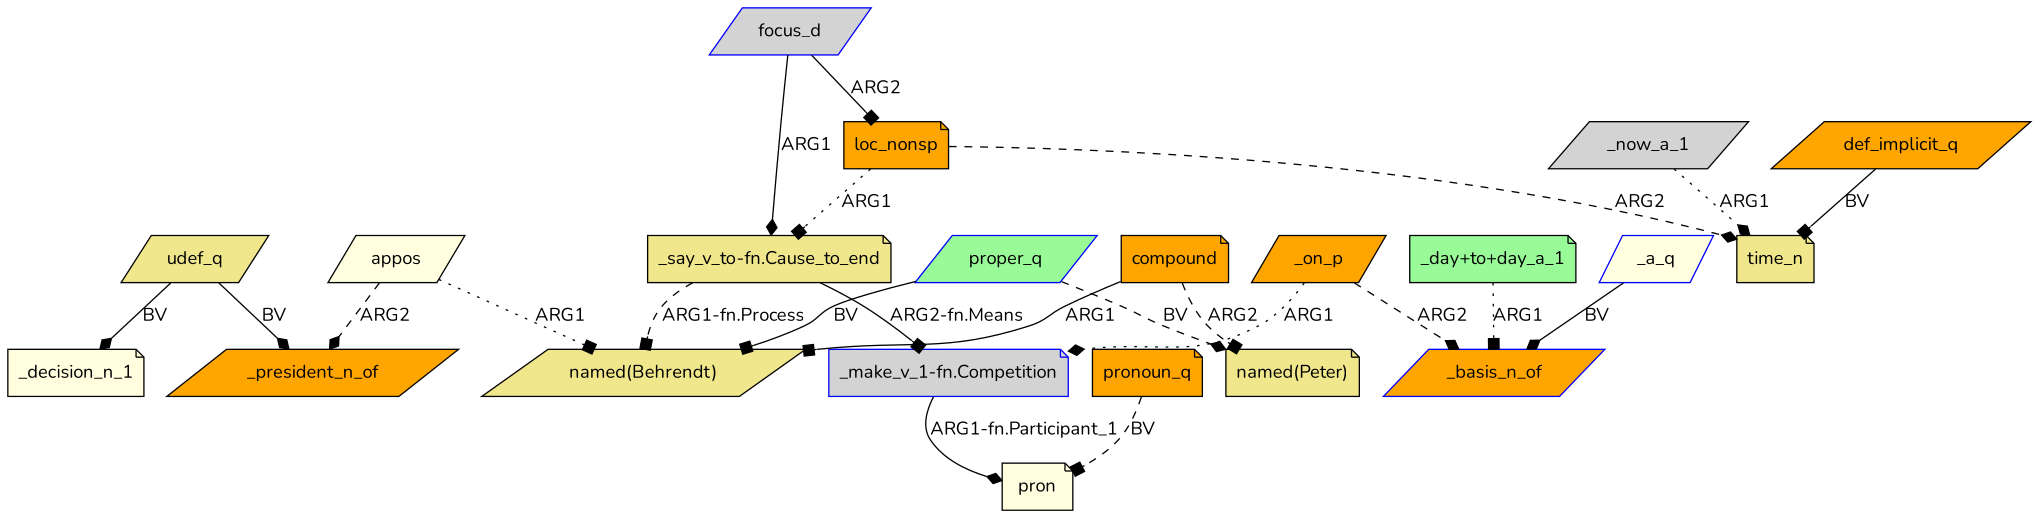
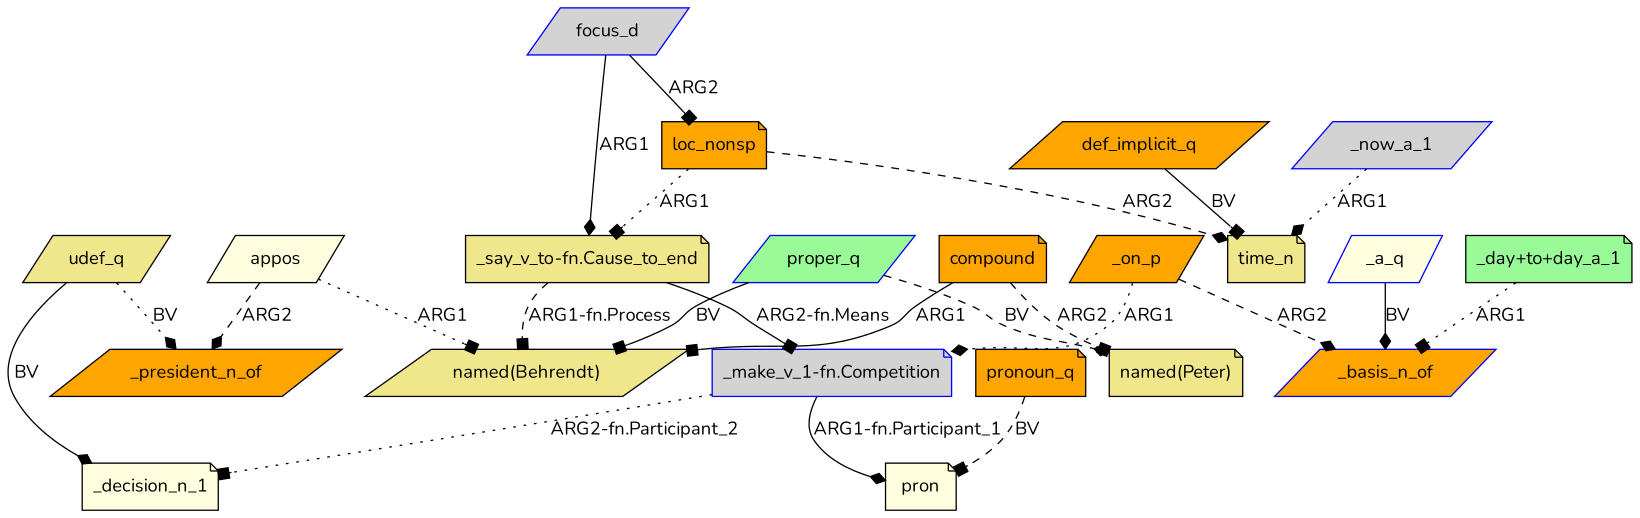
node "_now_a_1": color black -> blue
edge "udef_q" -> "_president_n_of": style solid -> dotted
edge "_make_v_1-fn.Competition" -> "_decision_n_1": added, label "ARG2-fn.Participant_2"
